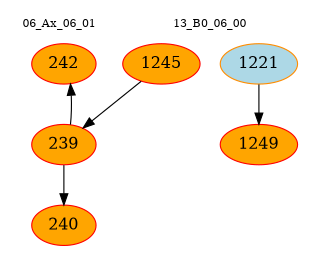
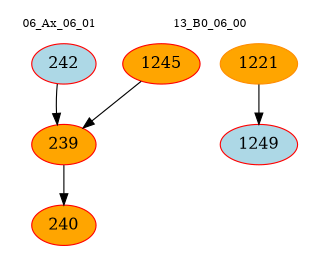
node "242": fillcolor orange -> lightblue
node "1221": fillcolor lightblue -> orange
edge "239" -> "242": reversed
node "1249": fillcolor orange -> lightblue
